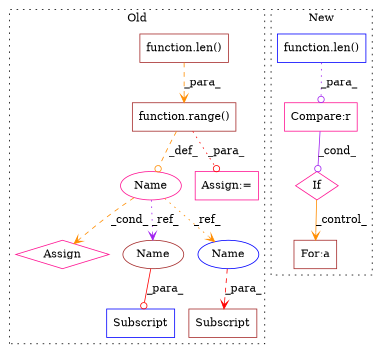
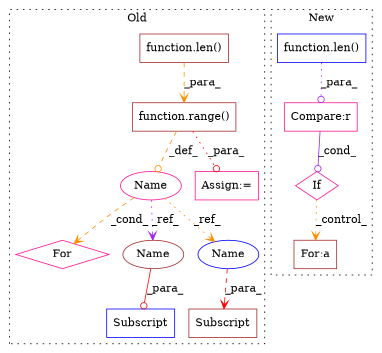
edge "If" -> "For:a": style solid -> dotted
node "Assign": label "Assign" -> "For"
